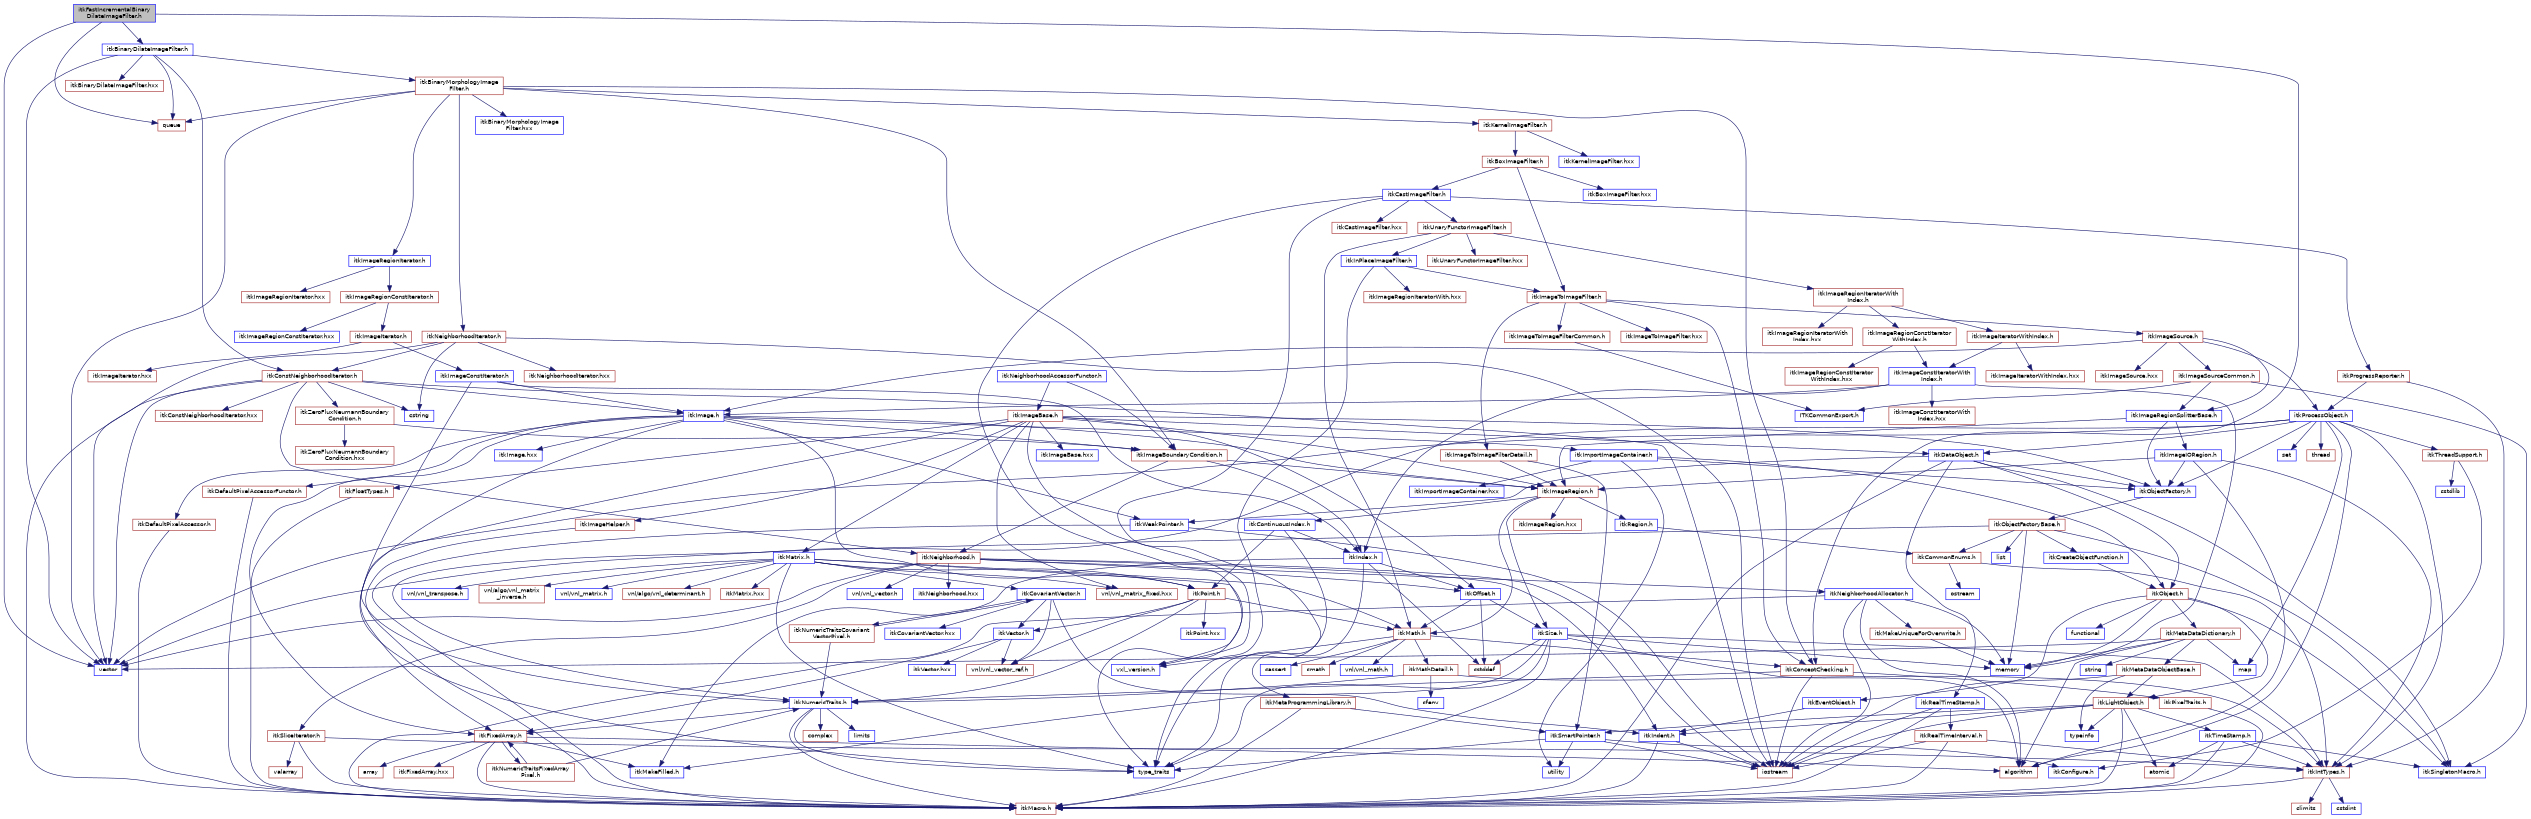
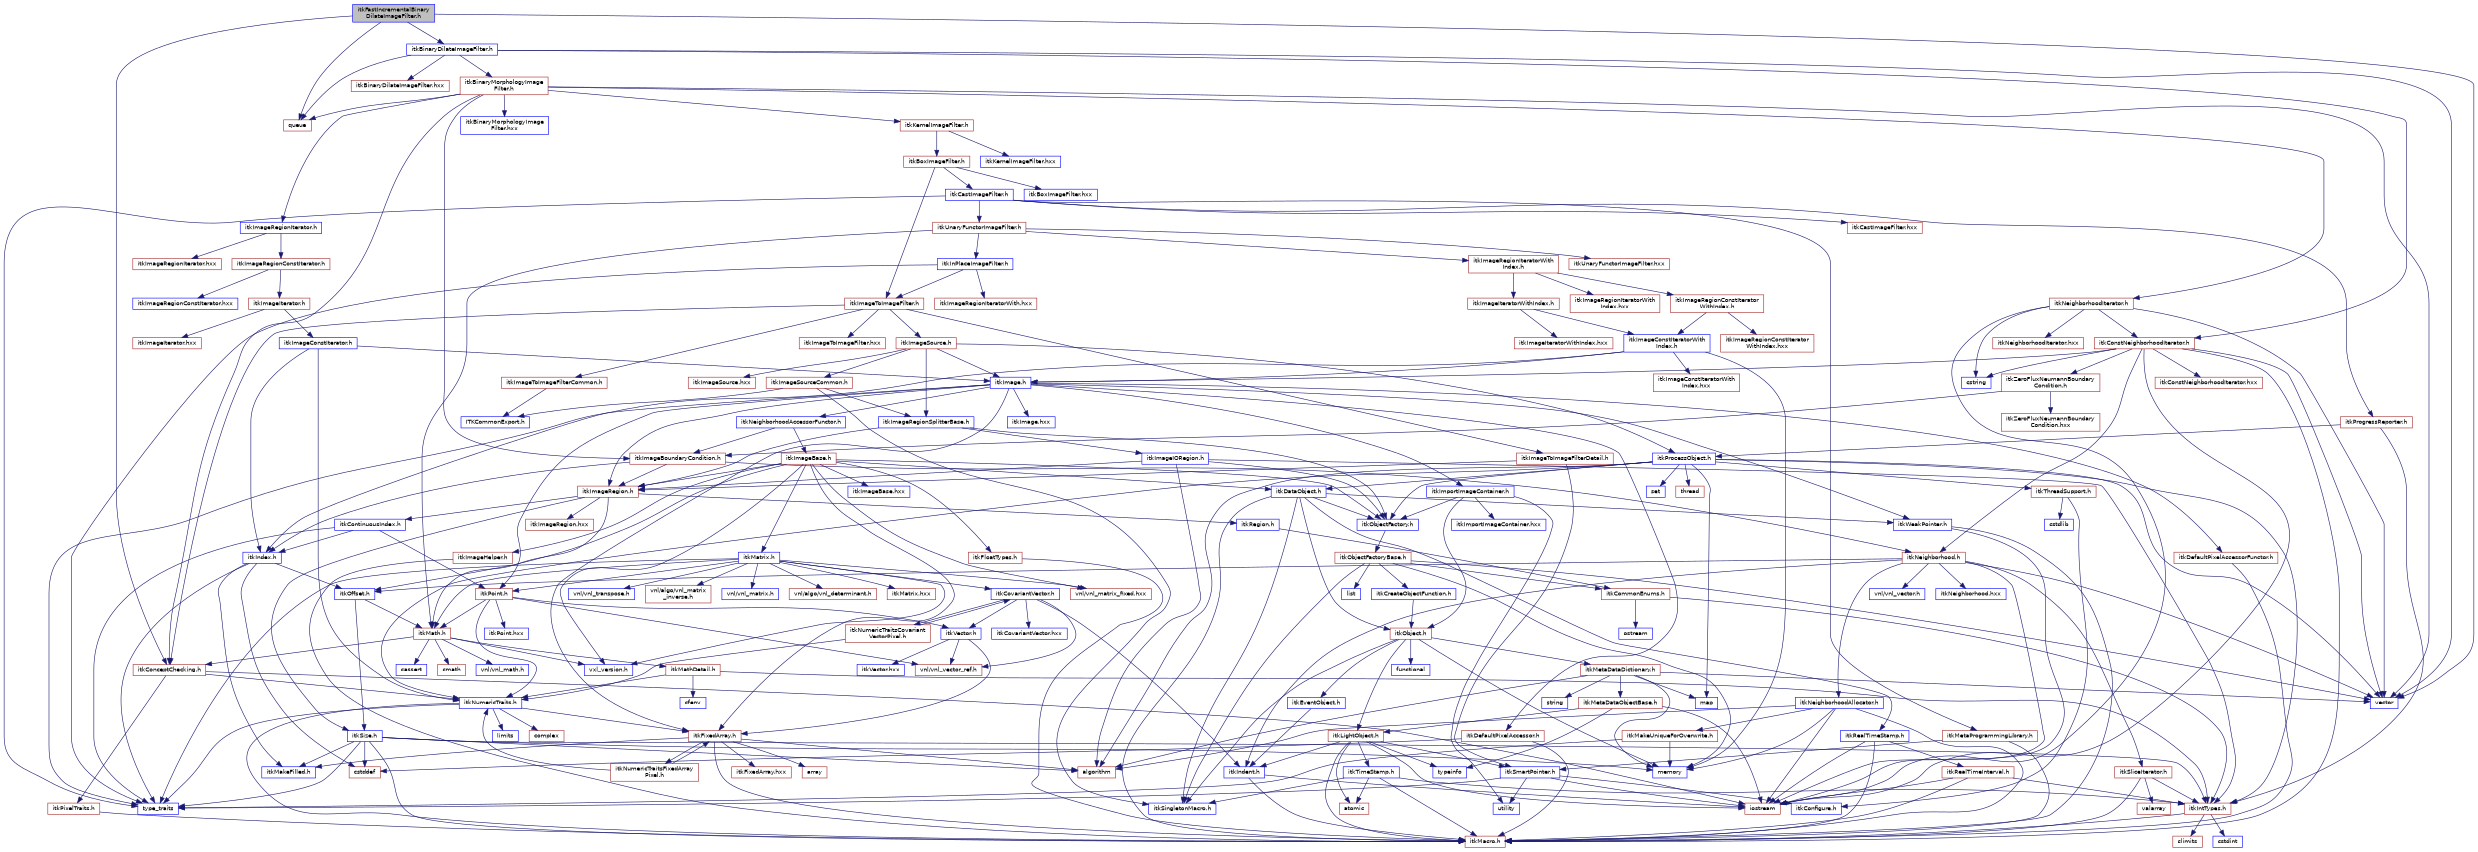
edge "itkImage.h" -> "itkImageBoundaryCondition.h": now "itkImage.h" -> "itkNeighborhoodAccessorFunctor.h"
edge "itkOffset.h" -> "cstddef": now "itkDefaultPixelAccessor.h" -> "cstddef"
edge "itkMakeUniqueForOverwrite.h" -> "type_traits": added
